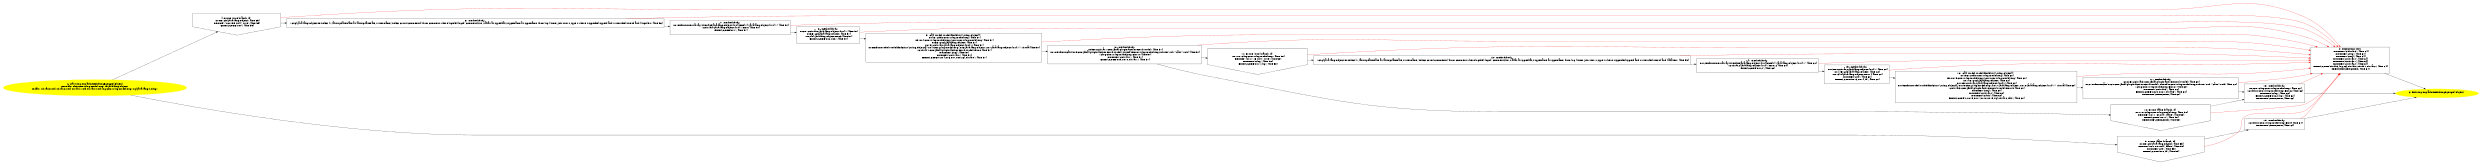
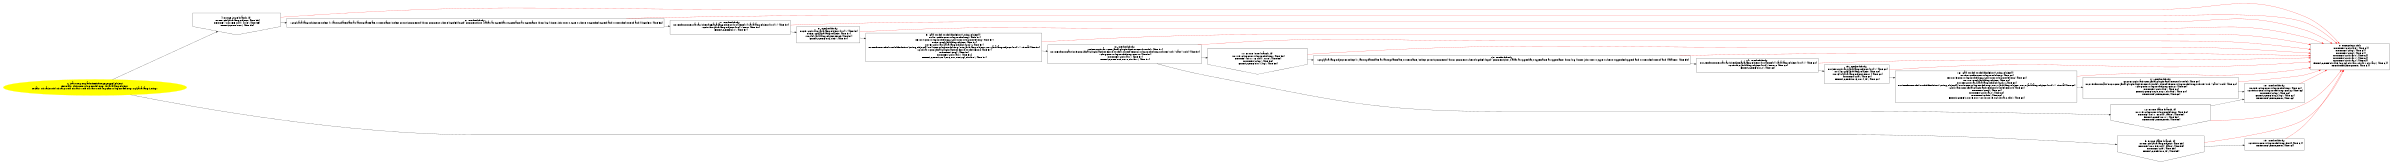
node "2: Exit Log Log.adminFindLogByLogId(Object)": removed
